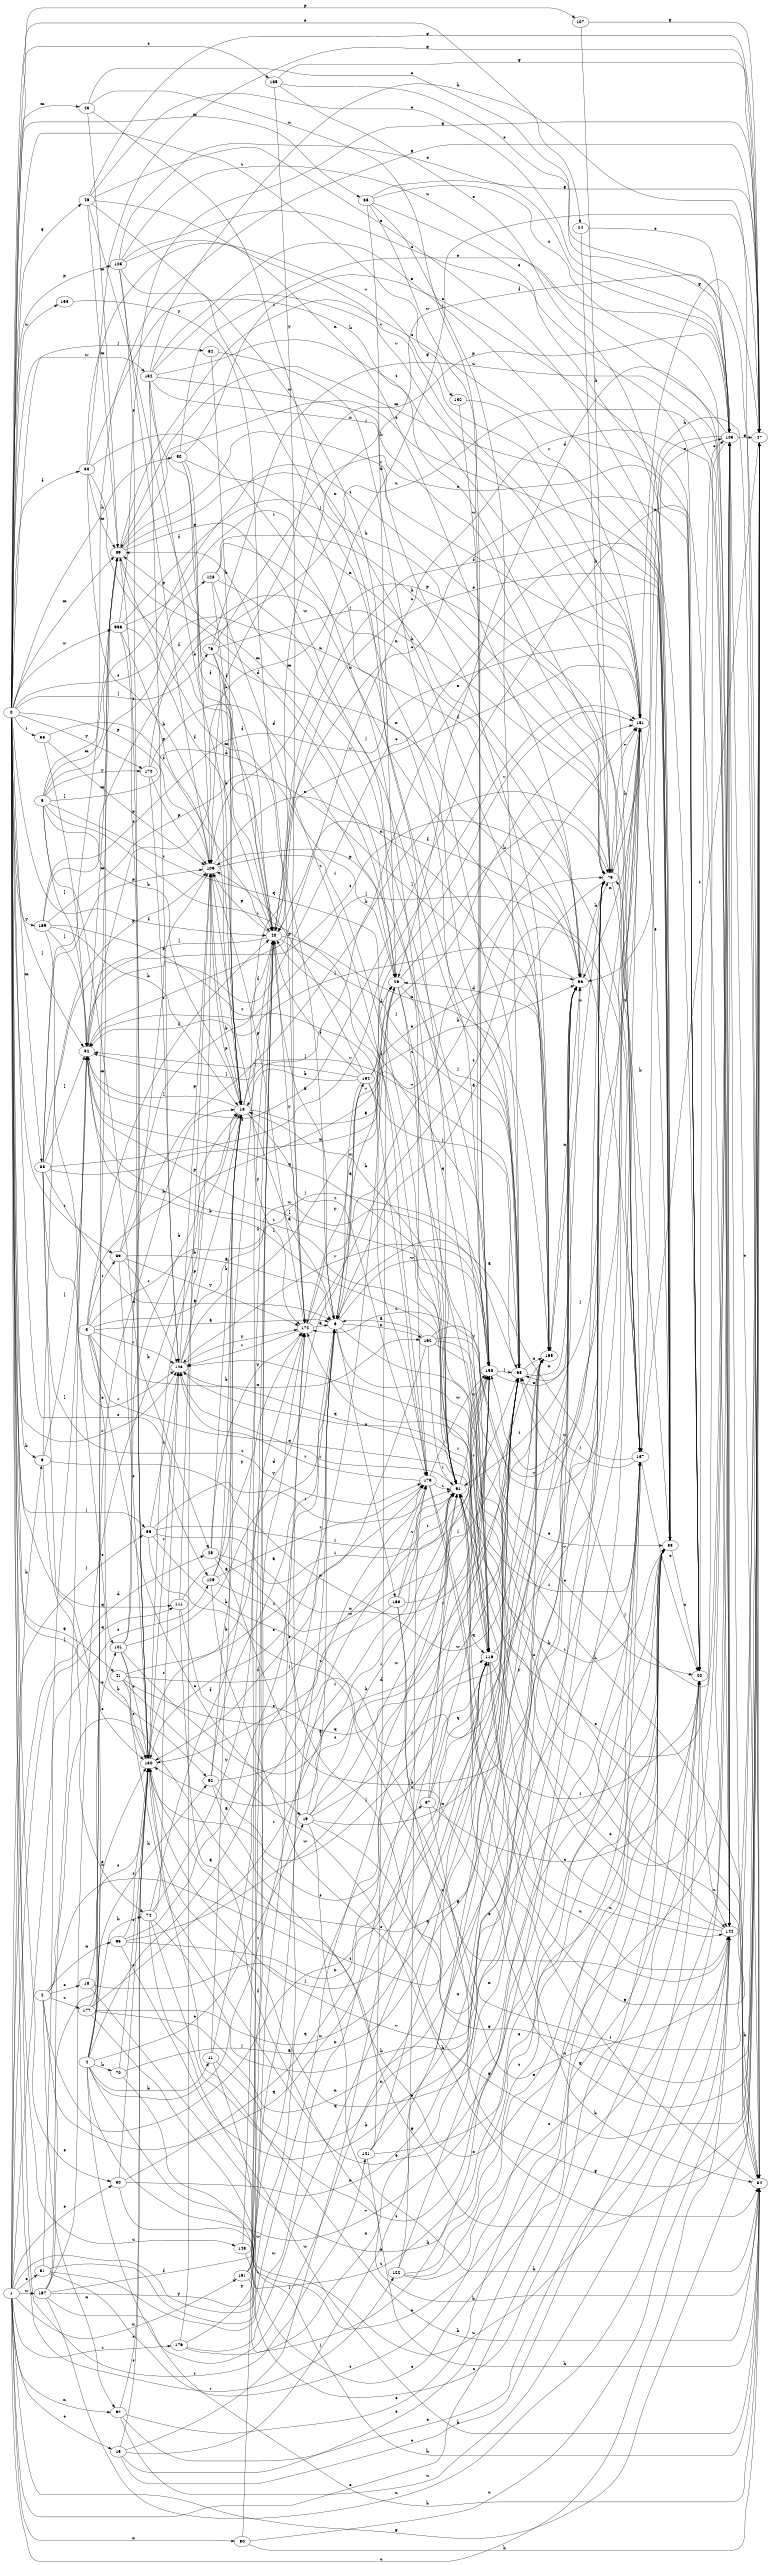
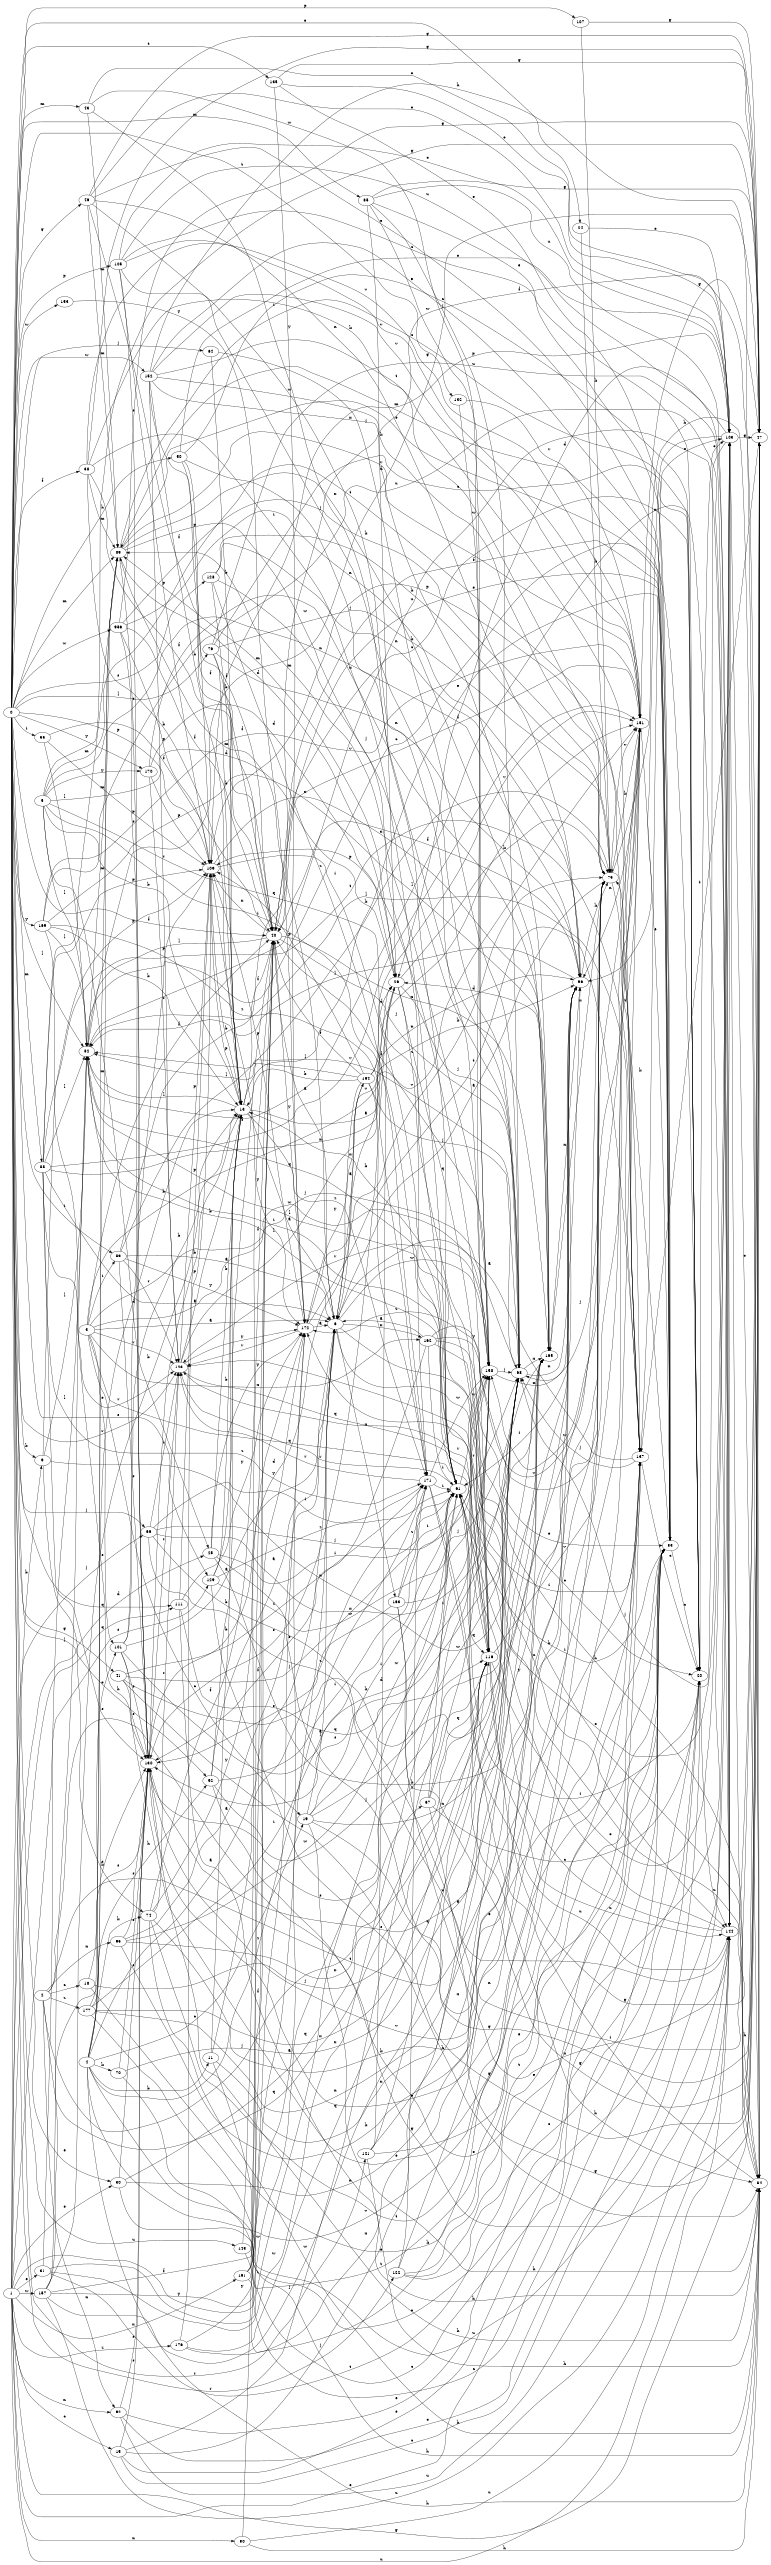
edge "40" -> "109": label "p" -> "x"
node "179": label "179" -> "171"
